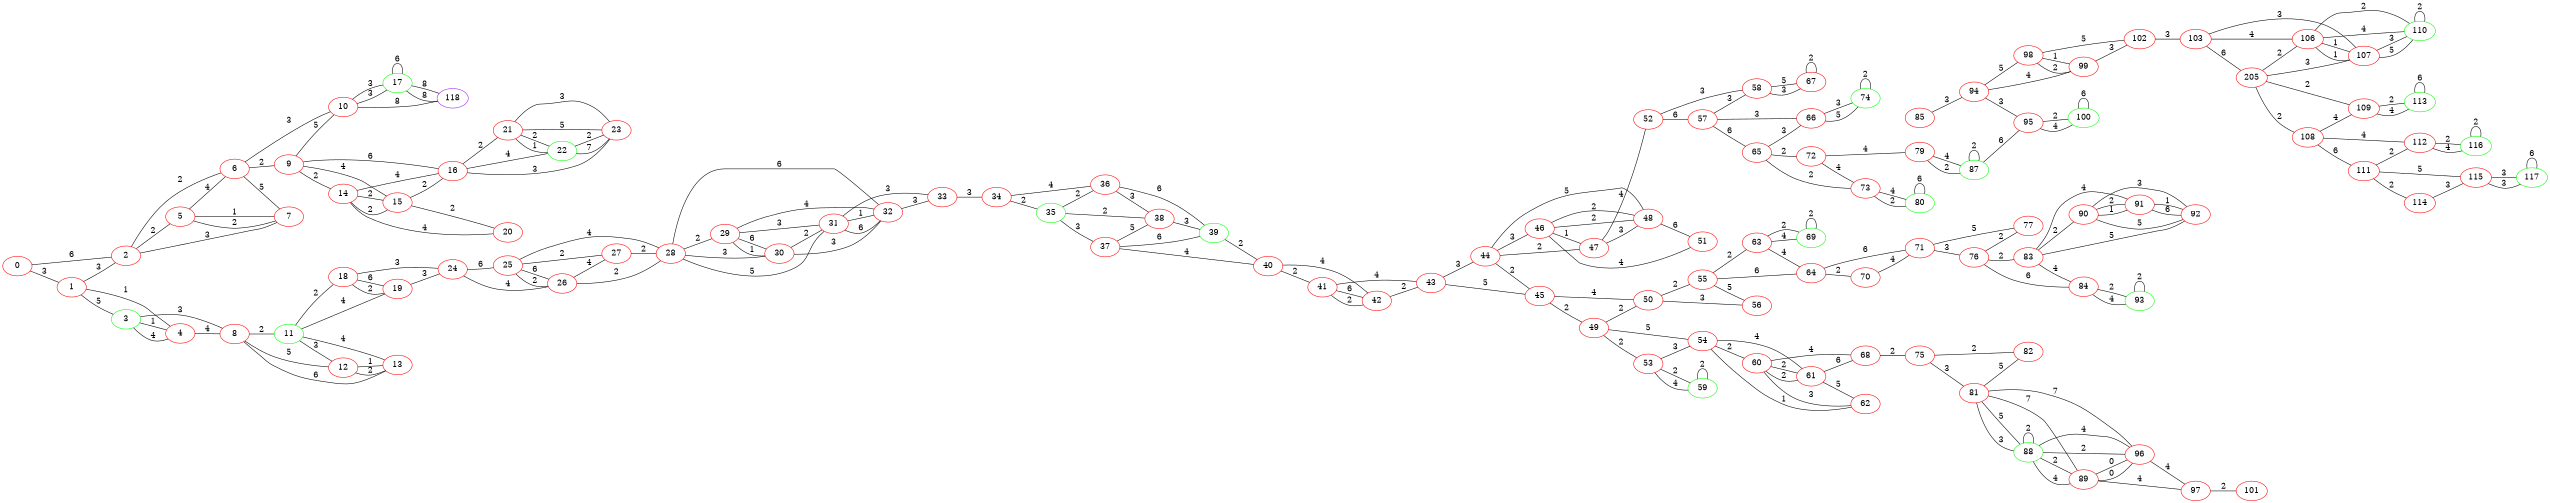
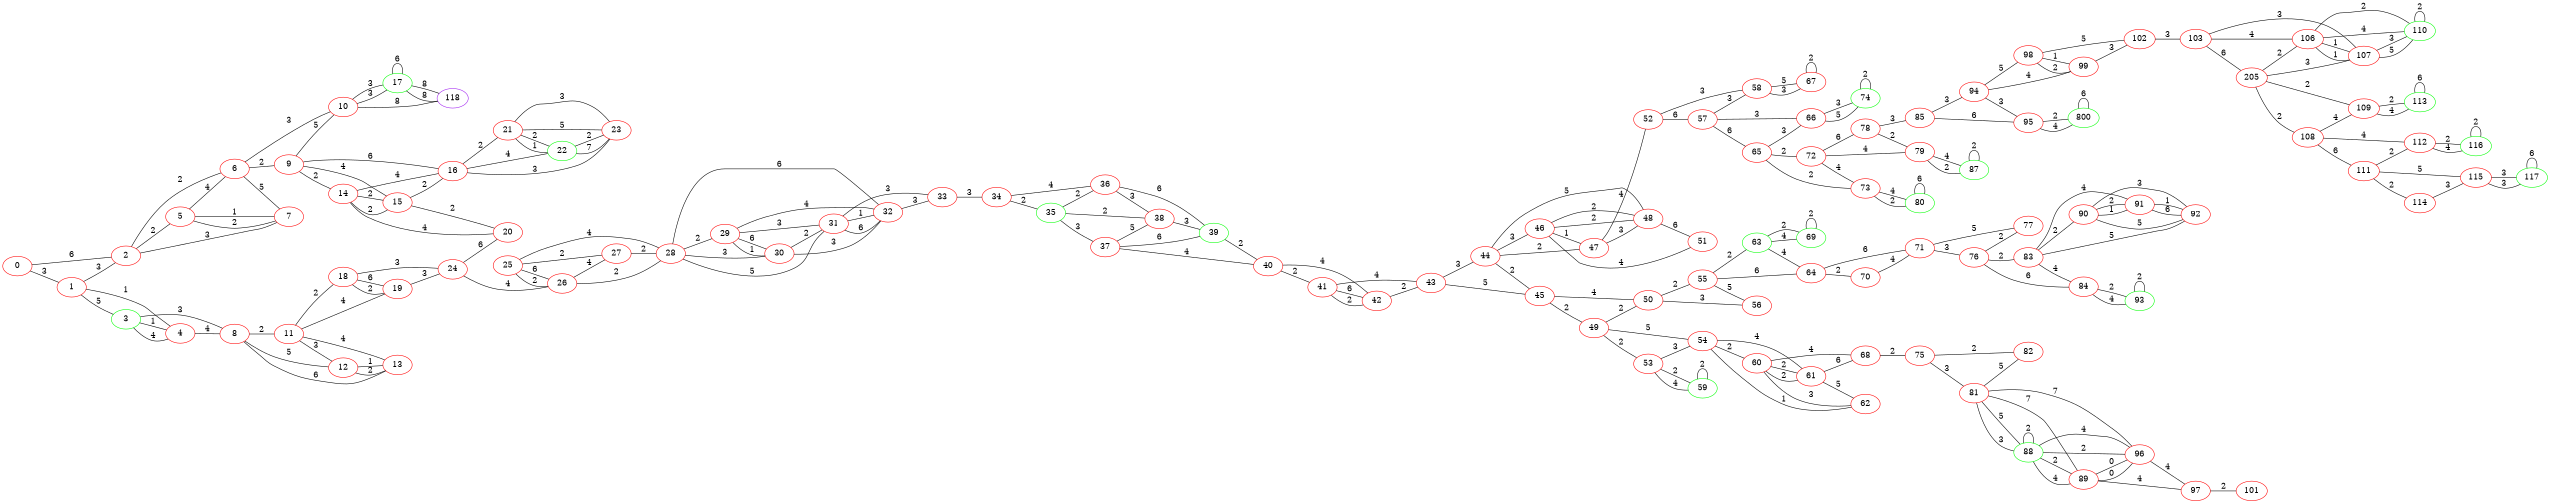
node "100": label "100" -> "800"
node "78": added
edge "95" -- "87": now "95" -- "85"
node "63": color red -> green
edge "25" -- "24": now "20" -- "24"
node "11": color green -> red
